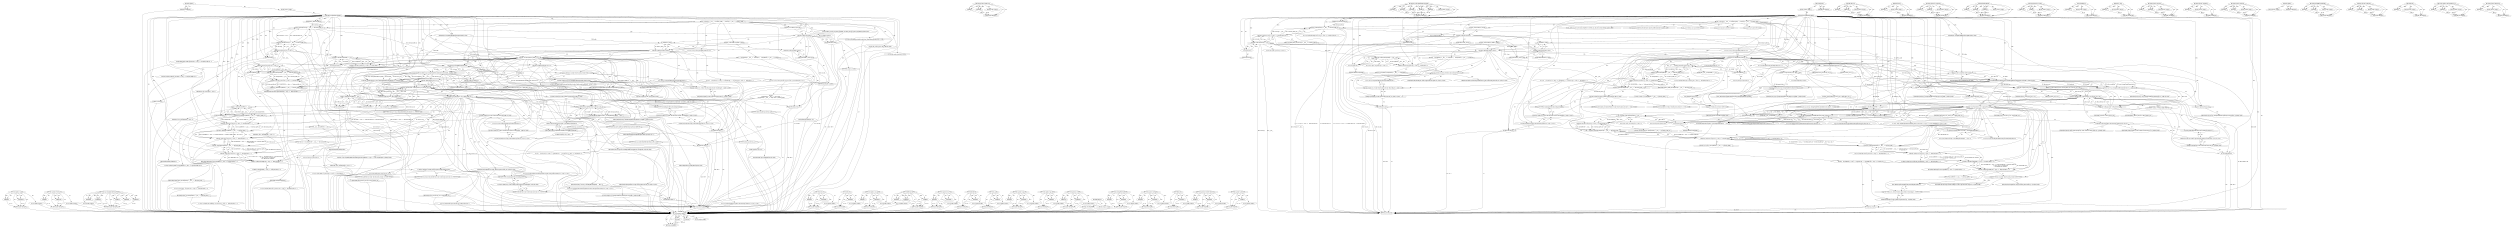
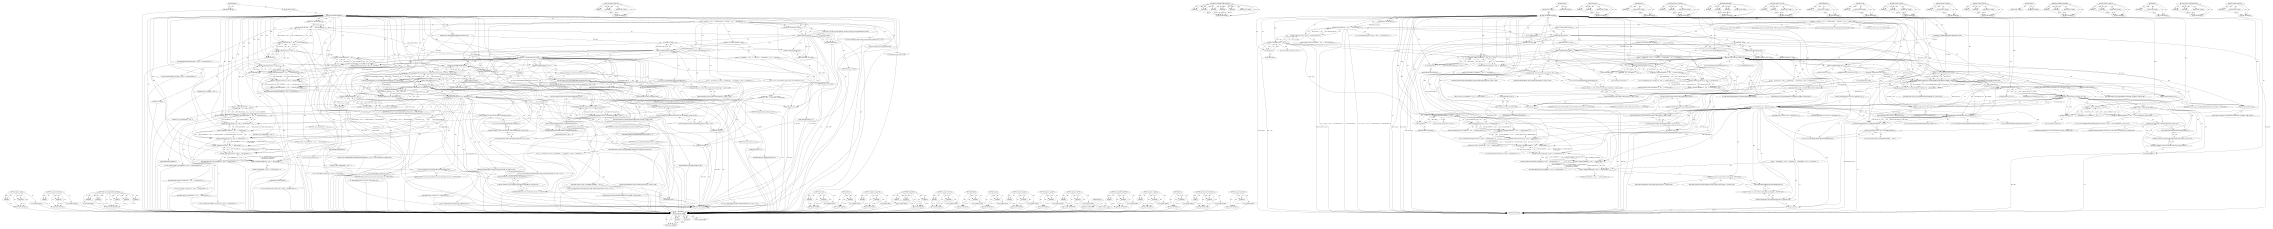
node "<(LOCAL,bool read_only: bool)<SUB>23</SUB>>": removed
